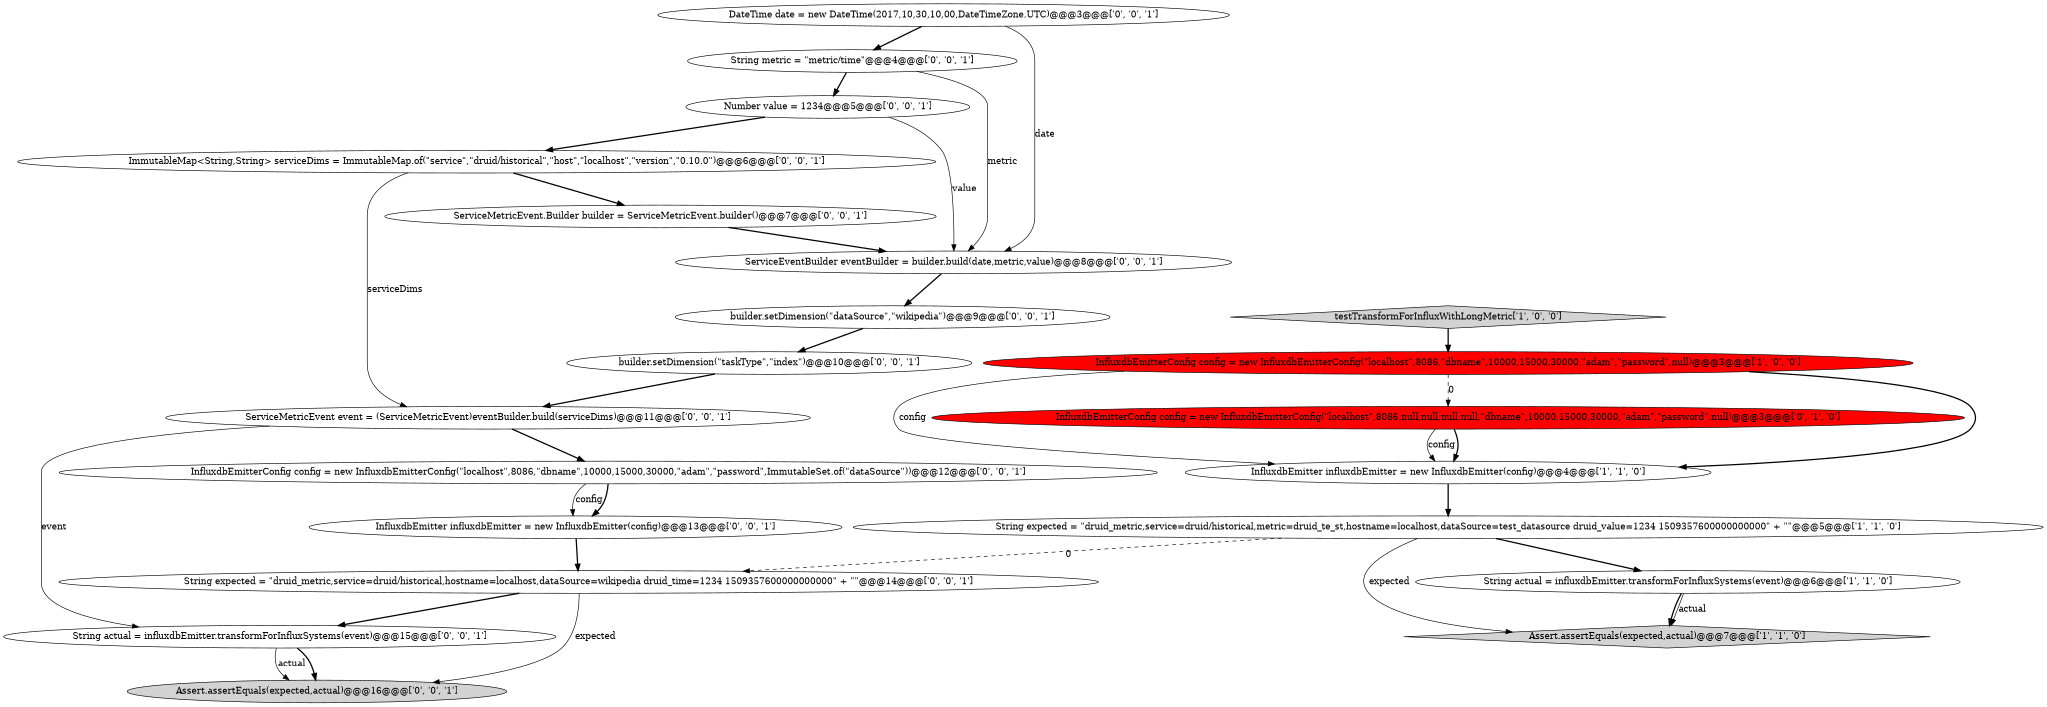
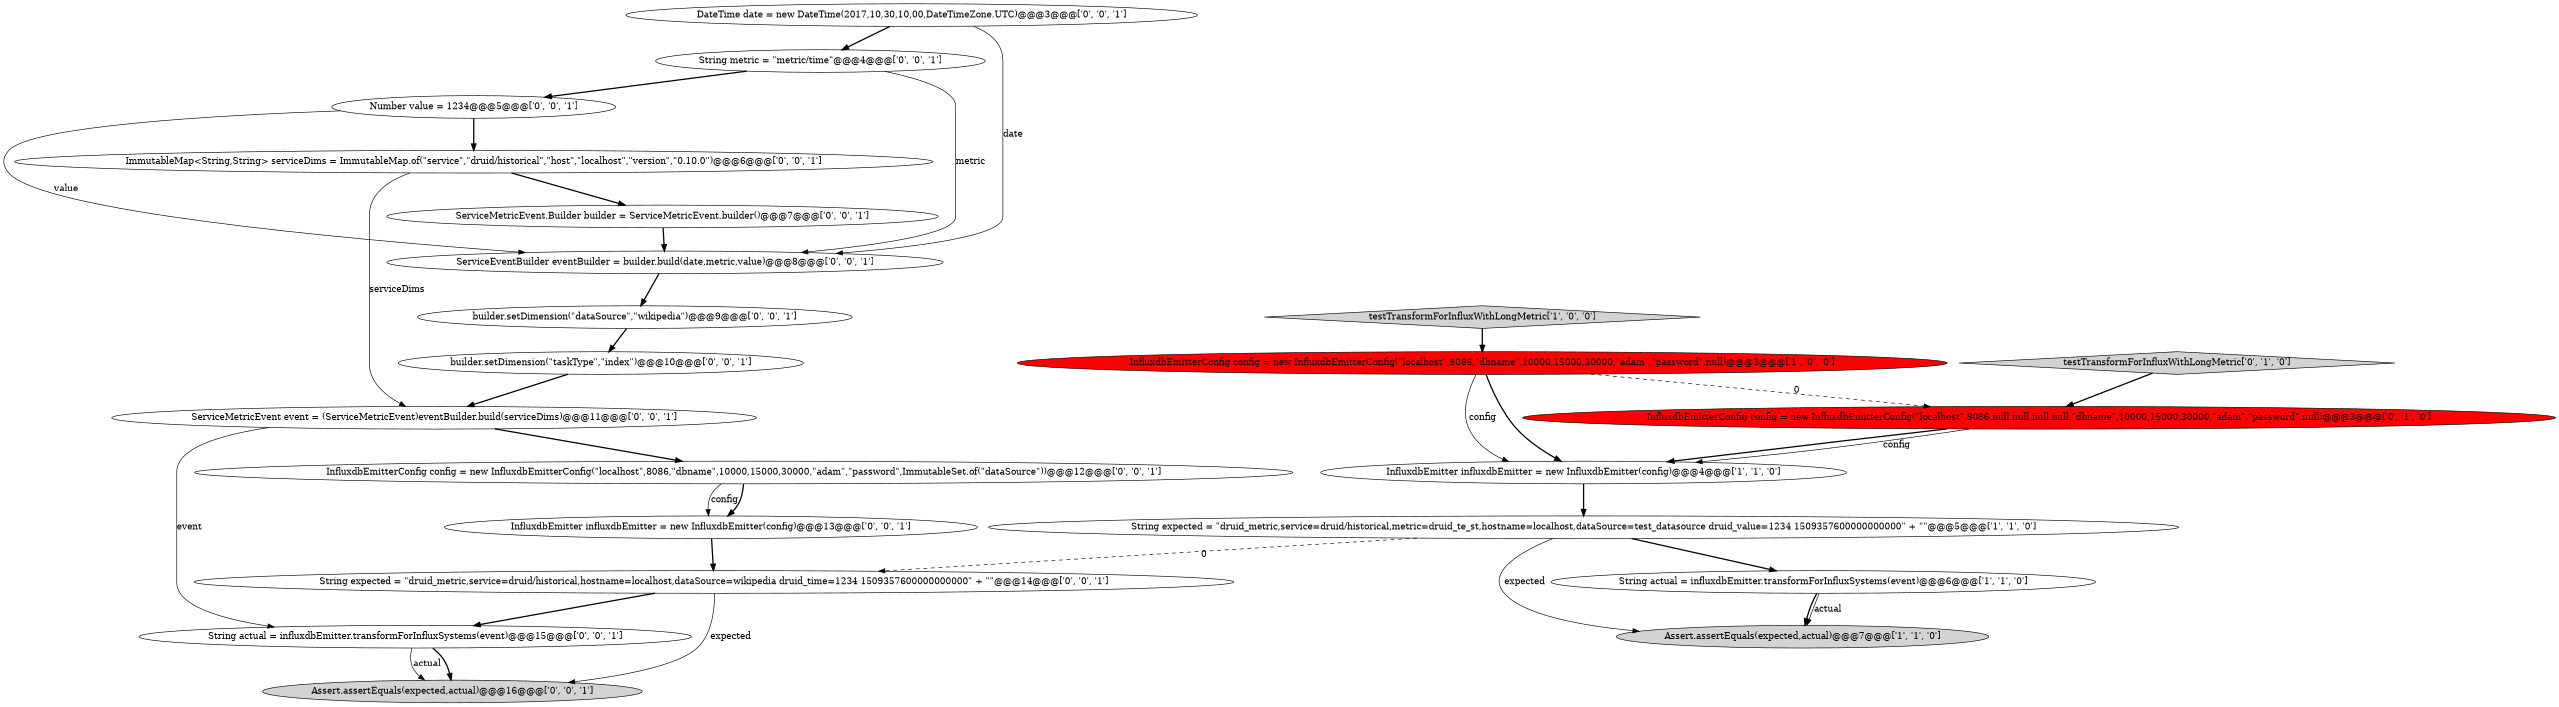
node "testTransformForInfluxWithLongMetric['0', '1', '0']": added
node "Assert.assertEquals(expected,actual)@@@7@@@['1', '1', '0']": shape diamond -> ellipse
